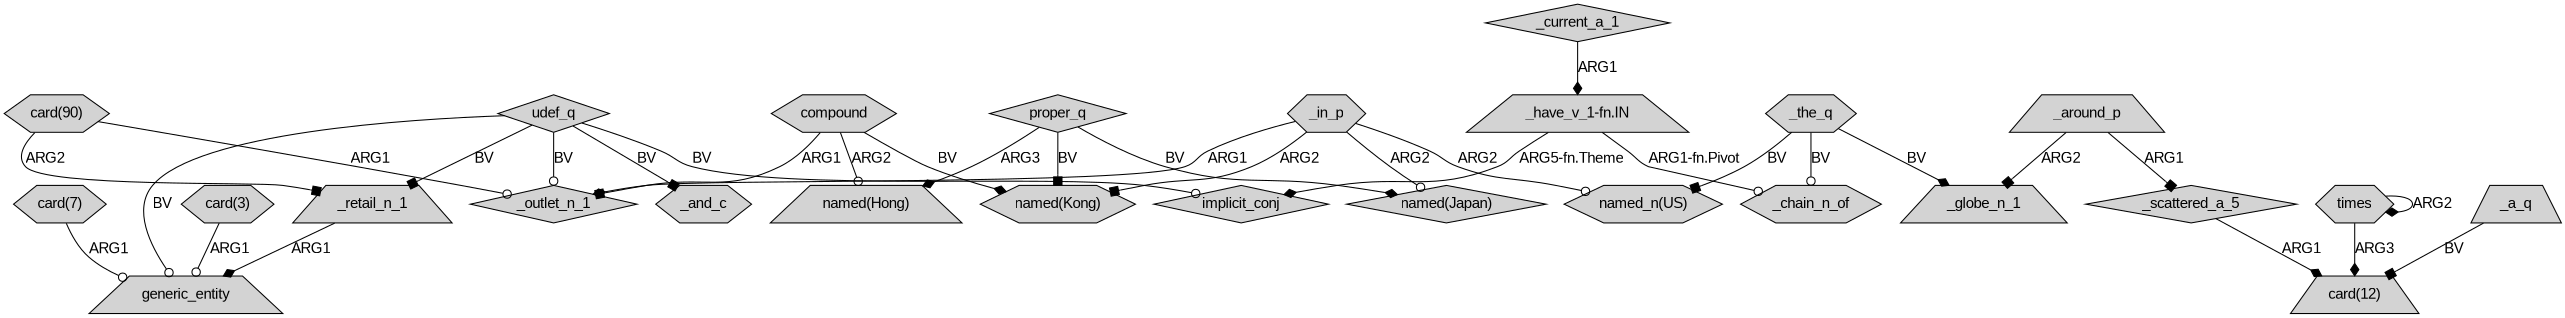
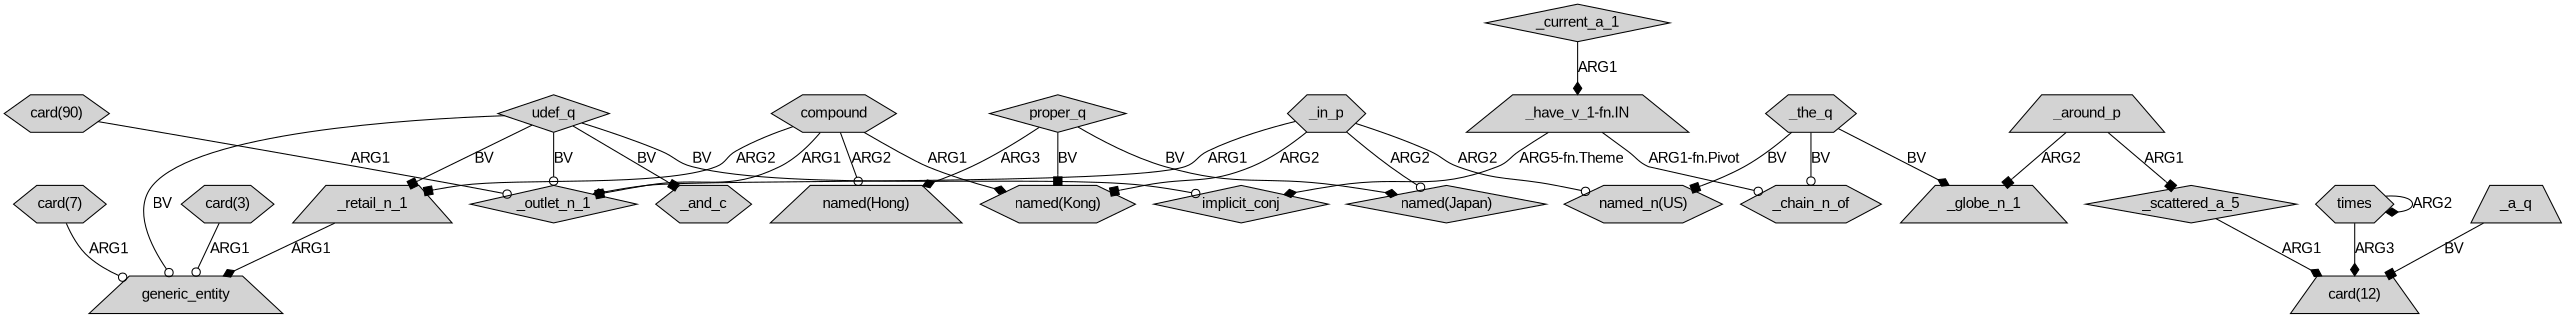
edge "compound" -> "named(Kong)": label "BV" -> "ARG1"
edge "card(90)" -> "_retail_n_1": now "compound" -> "_retail_n_1"
